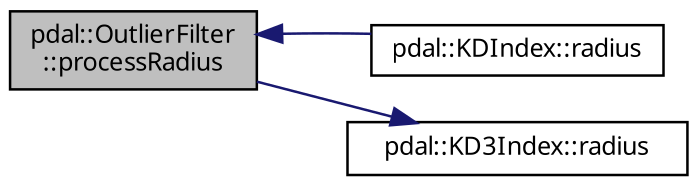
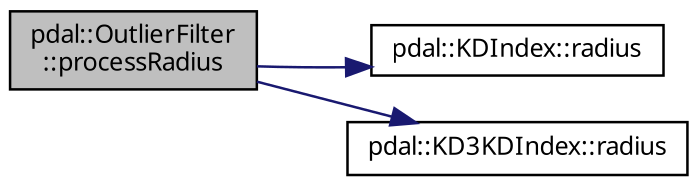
edge "pdal::KDIndex::radius" -> "pdal::OutlierFilter ::processRadius": reversed
node "pdal::KD3Index::radius": label "pdal::KD3Index::radius" -> "pdal::KD3KDIndex::radius"
